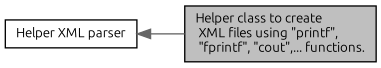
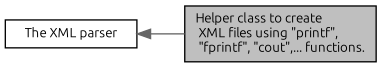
node "Helper XML parser": label "Helper XML parser" -> "The XML parser"
